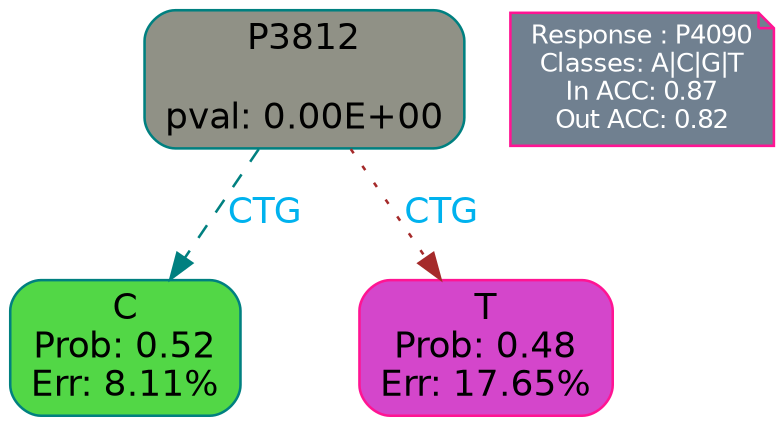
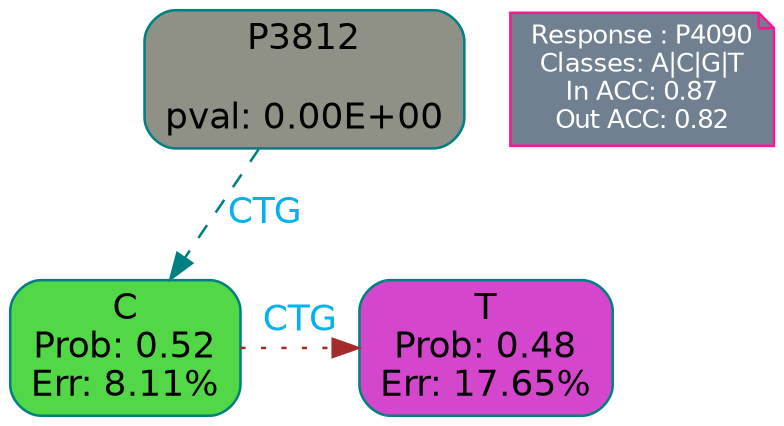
edge "P3812 pval: 0.00E+00" -> "T Prob: 0.48 Err: 17.65%": now "C Prob: 0.52 Err: 8.11%" -> "T Prob: 0.48 Err: 17.65%"
node "T Prob: 0.48 Err: 17.65%": color deeppink -> teal
